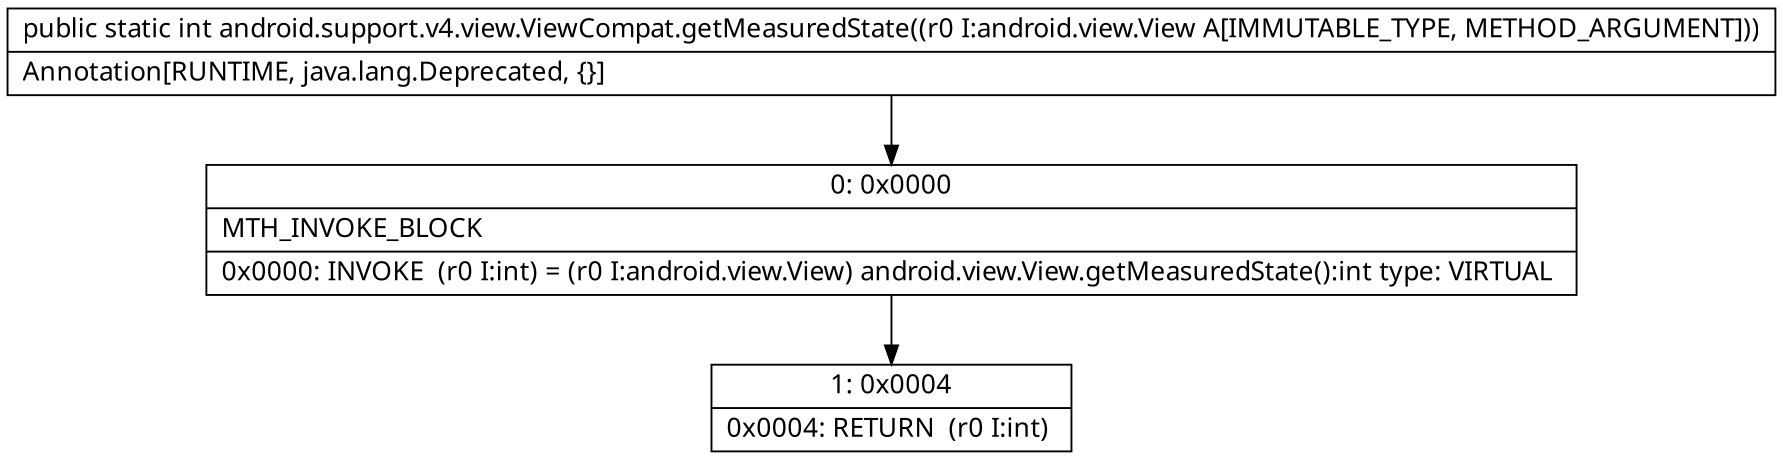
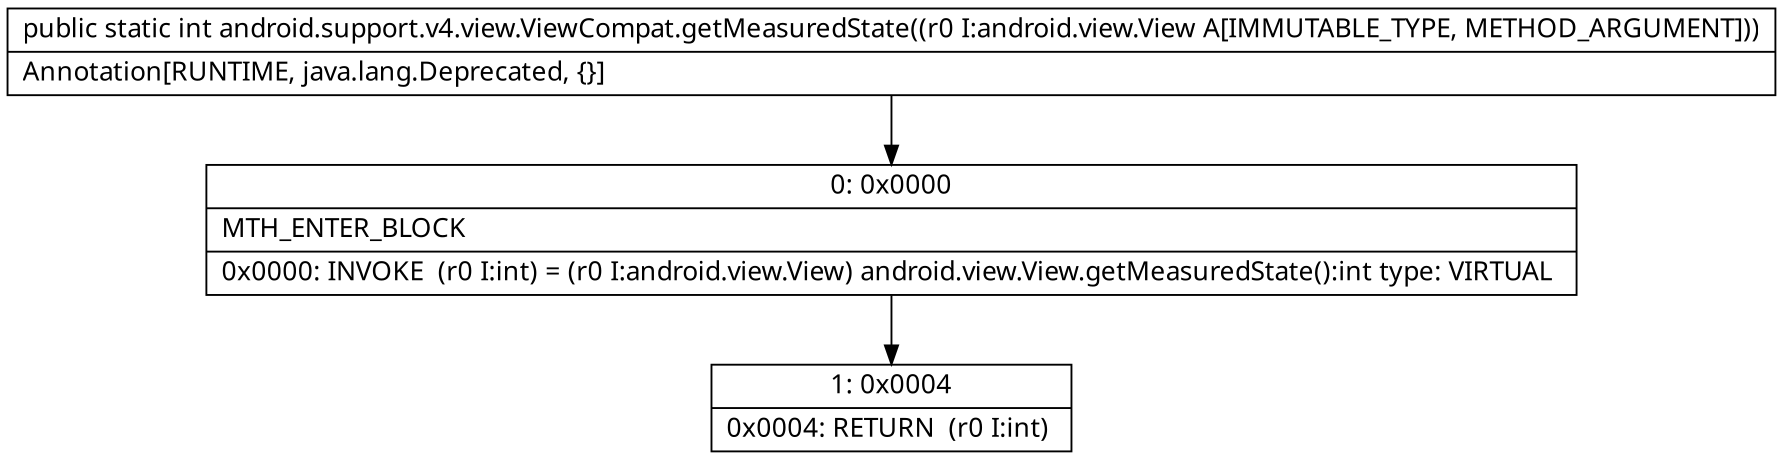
node "0: 0x0000": text "MTH_INVOKE_BLOCK" -> "MTH_ENTER_BLOCK"
